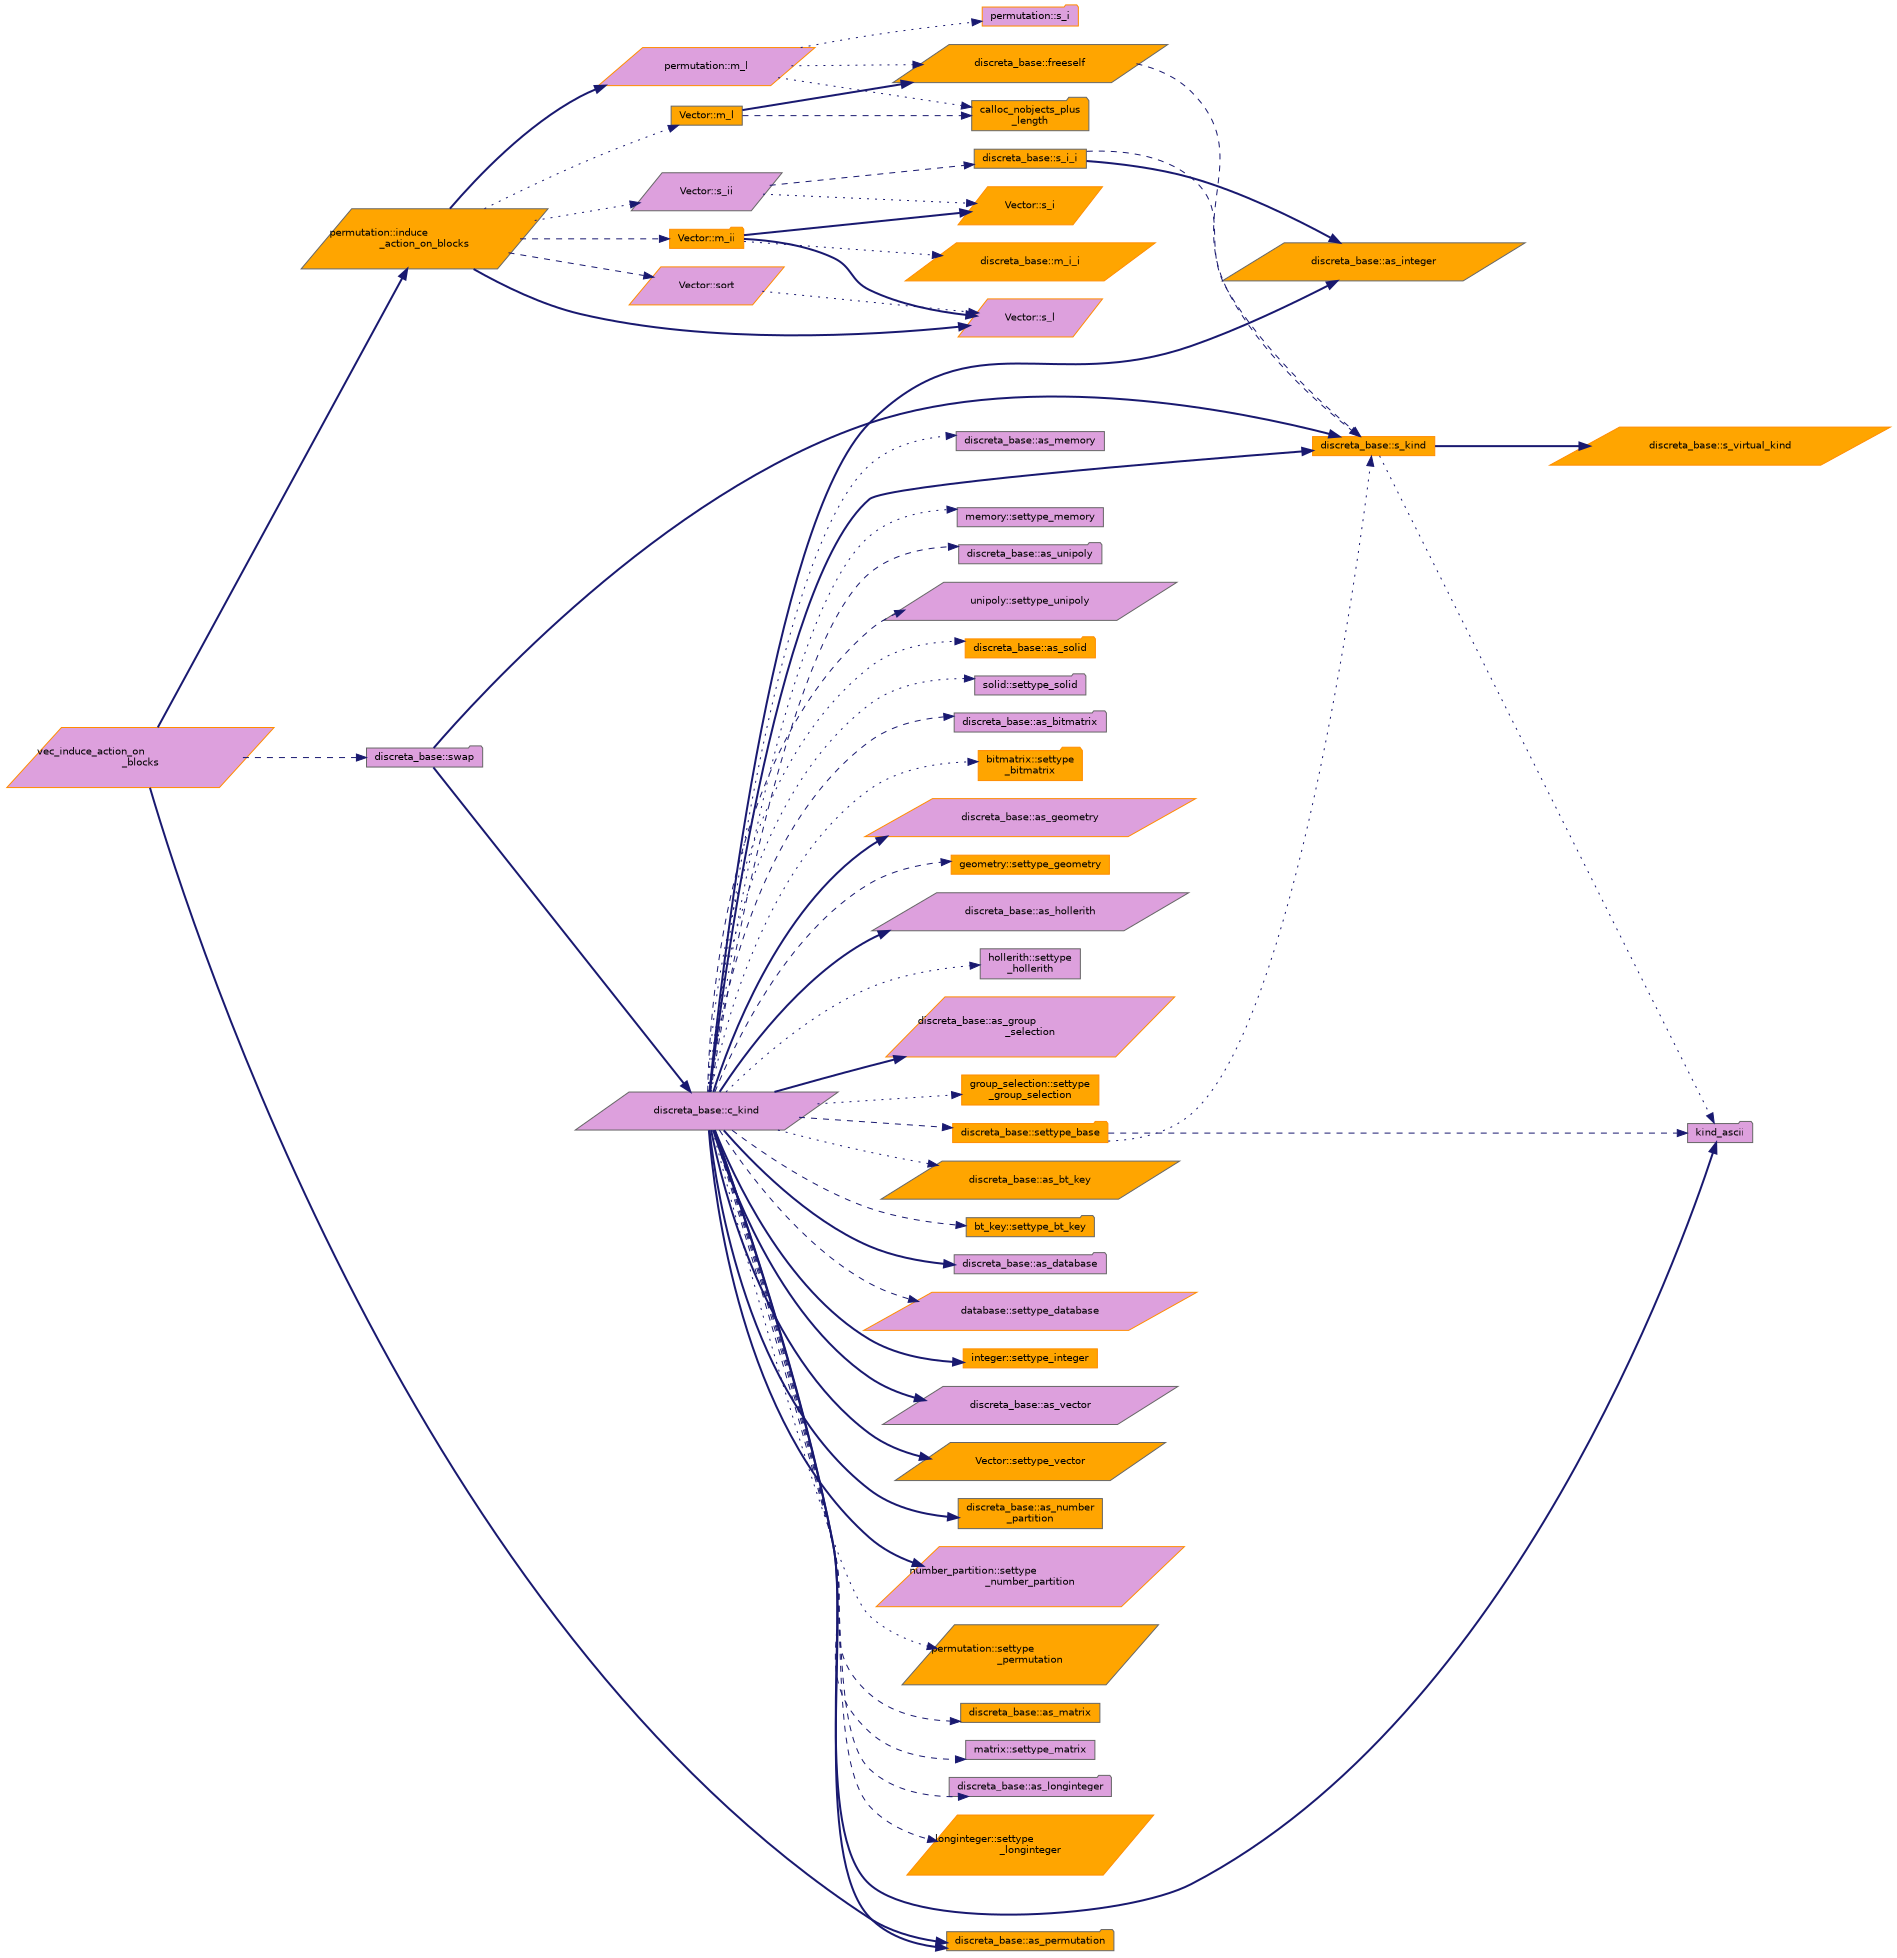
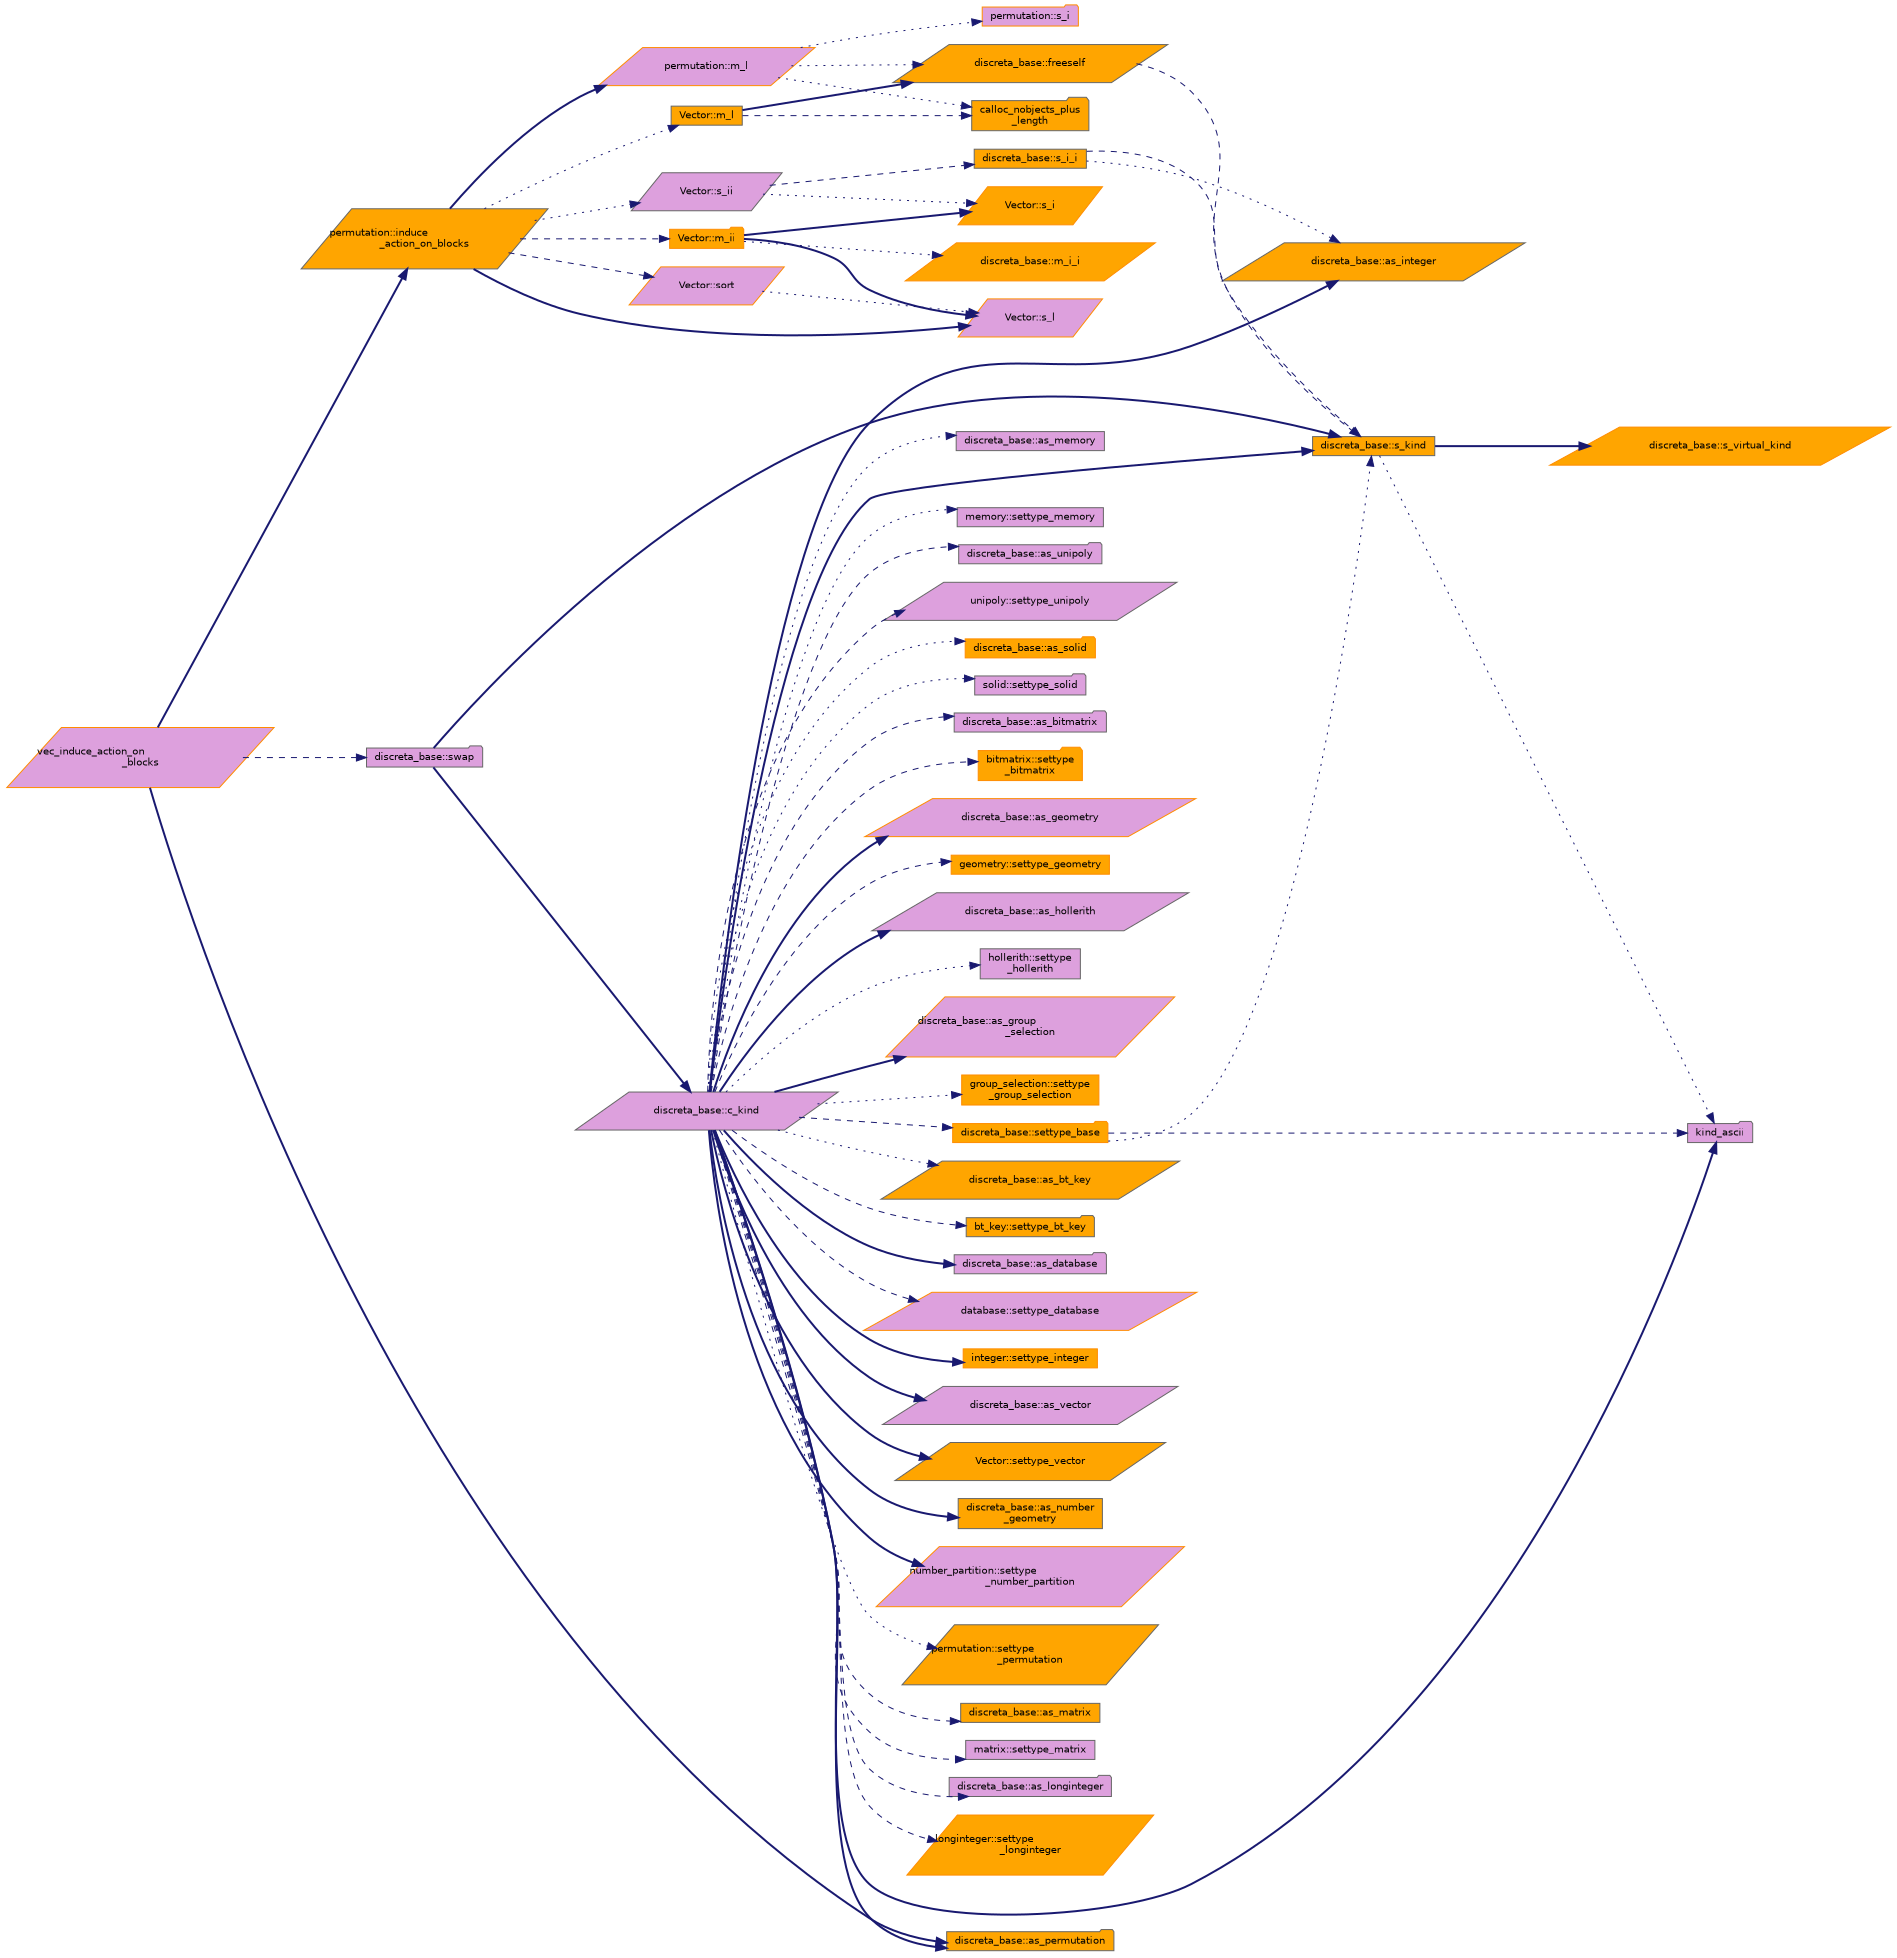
edge "discreta_base::s_i_i" -> "discreta_base::as_integer": style bold -> dotted
node "discreta_base::s_kind": color darkorange -> gray40
edge "discreta_base::c_kind" -> "bitmatrix::settype _bitmatrix": style dotted -> dashed
node "discreta_base::as_number _partition": label "discreta_base::as_number _partition" -> "discreta_base::as_number _geometry"
